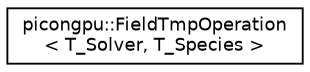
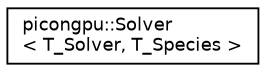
node "picongpu::FieldTmpOperation < T_Solver, T_Species >": label "picongpu::FieldTmpOperation < T_Solver, T_Species >" -> "picongpu::Solver < T_Solver, T_Species >"
